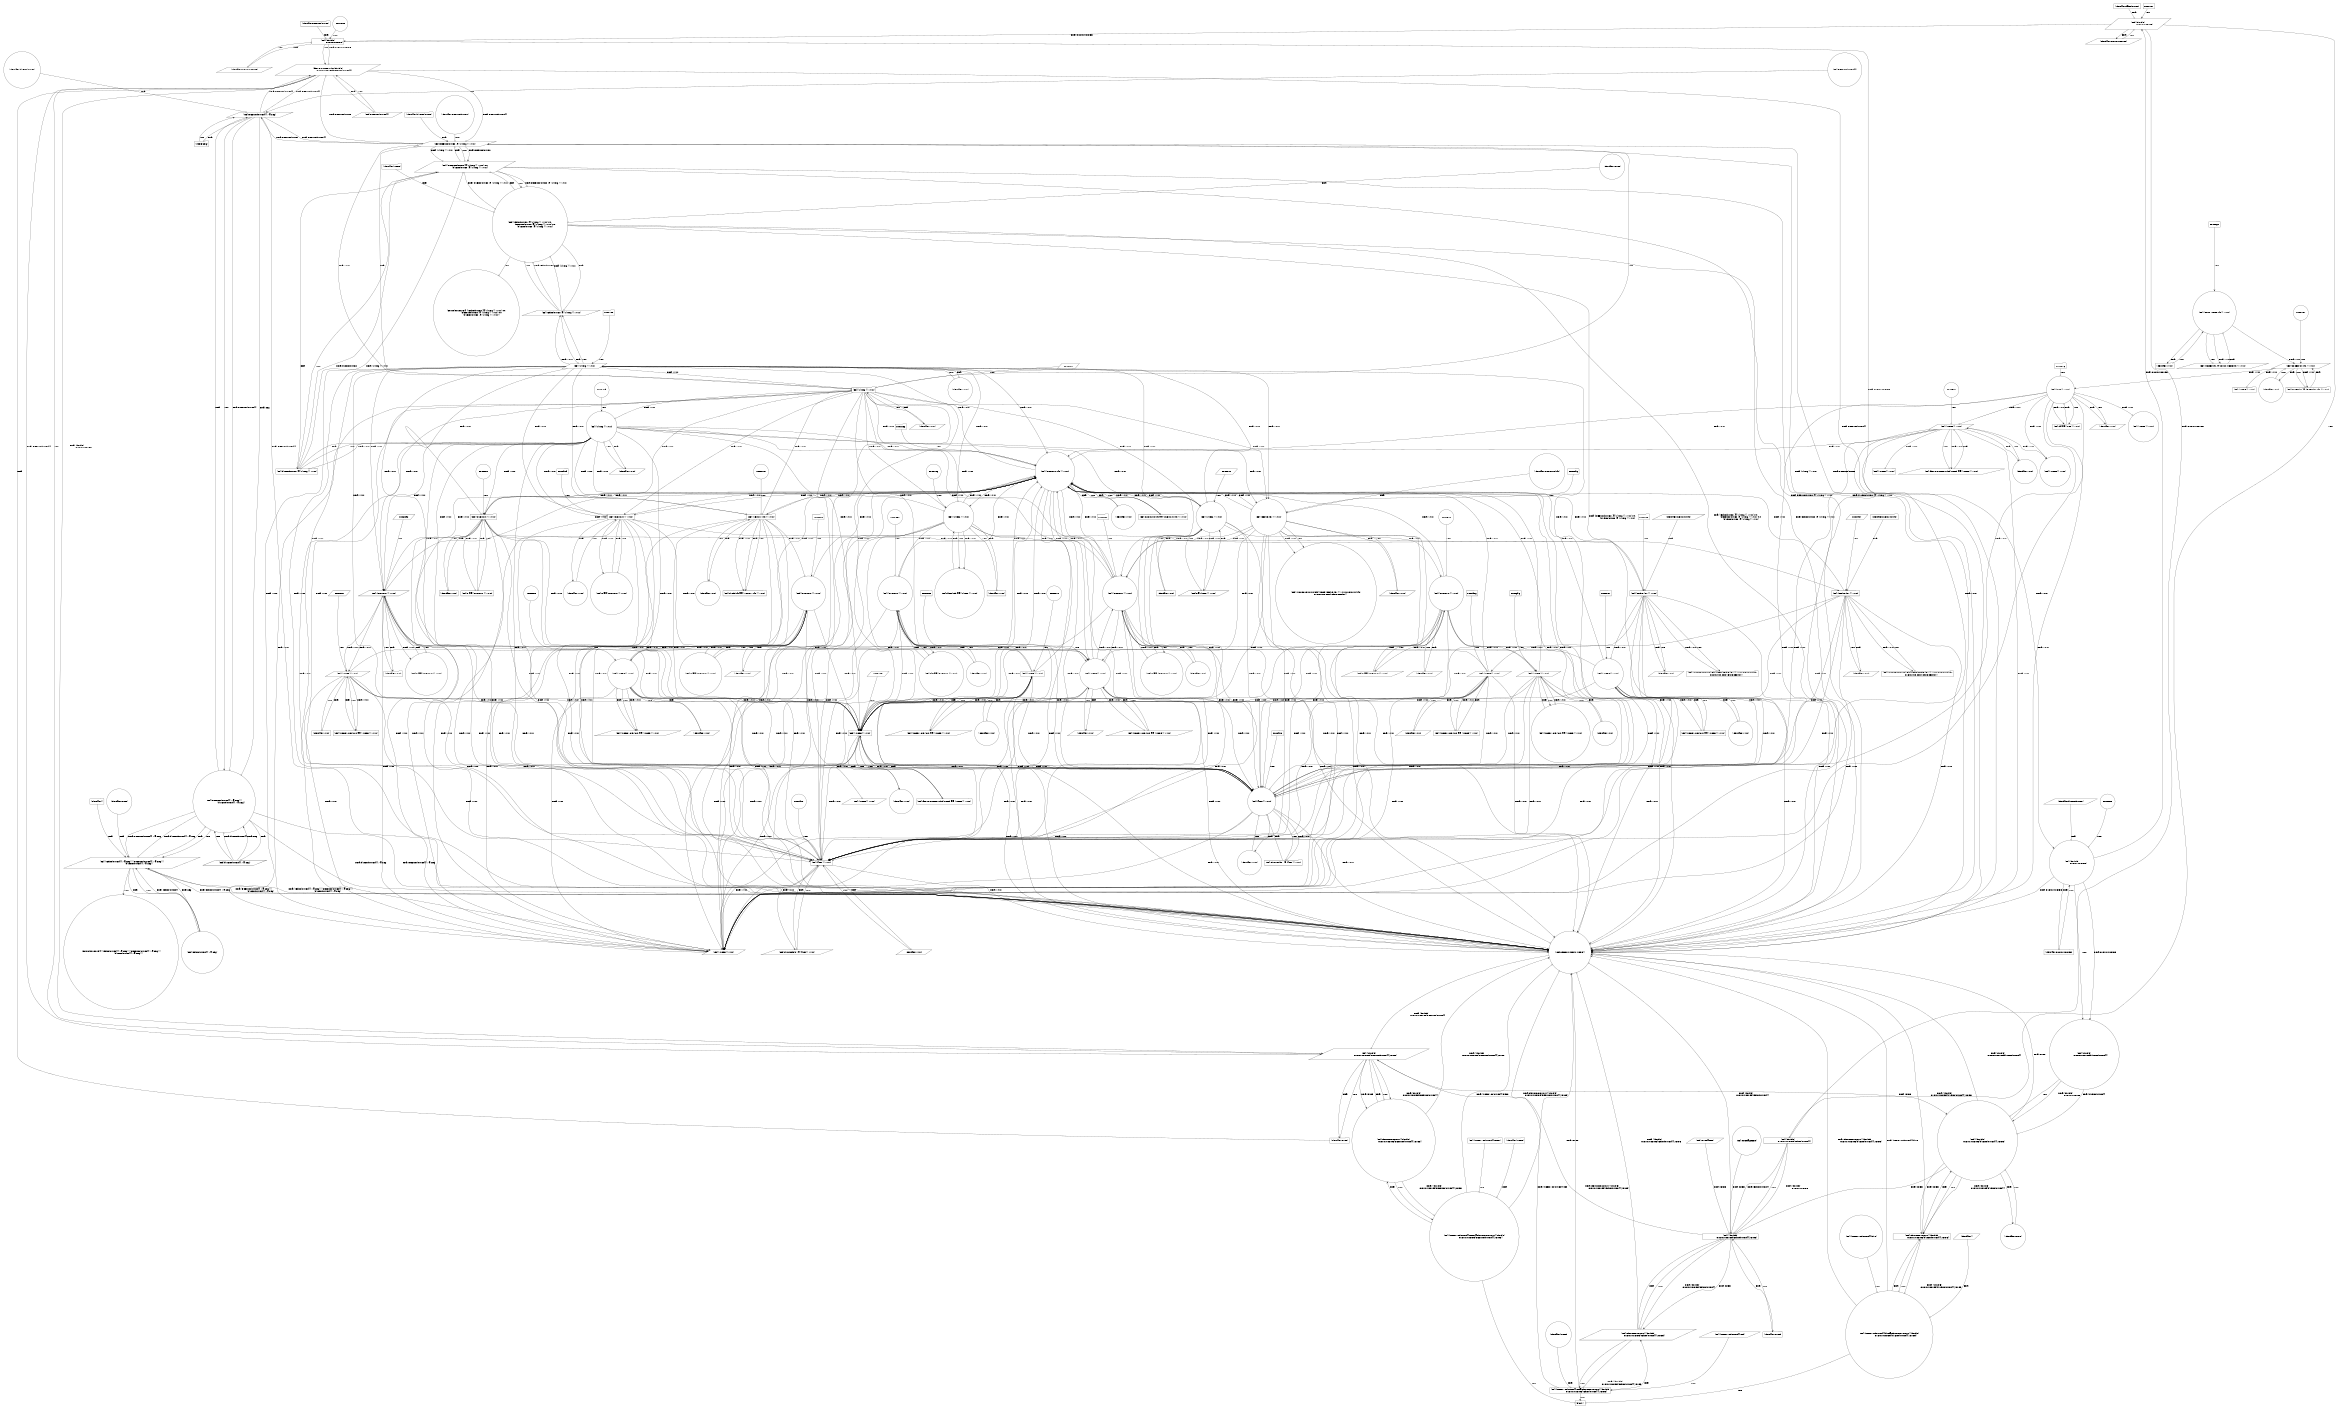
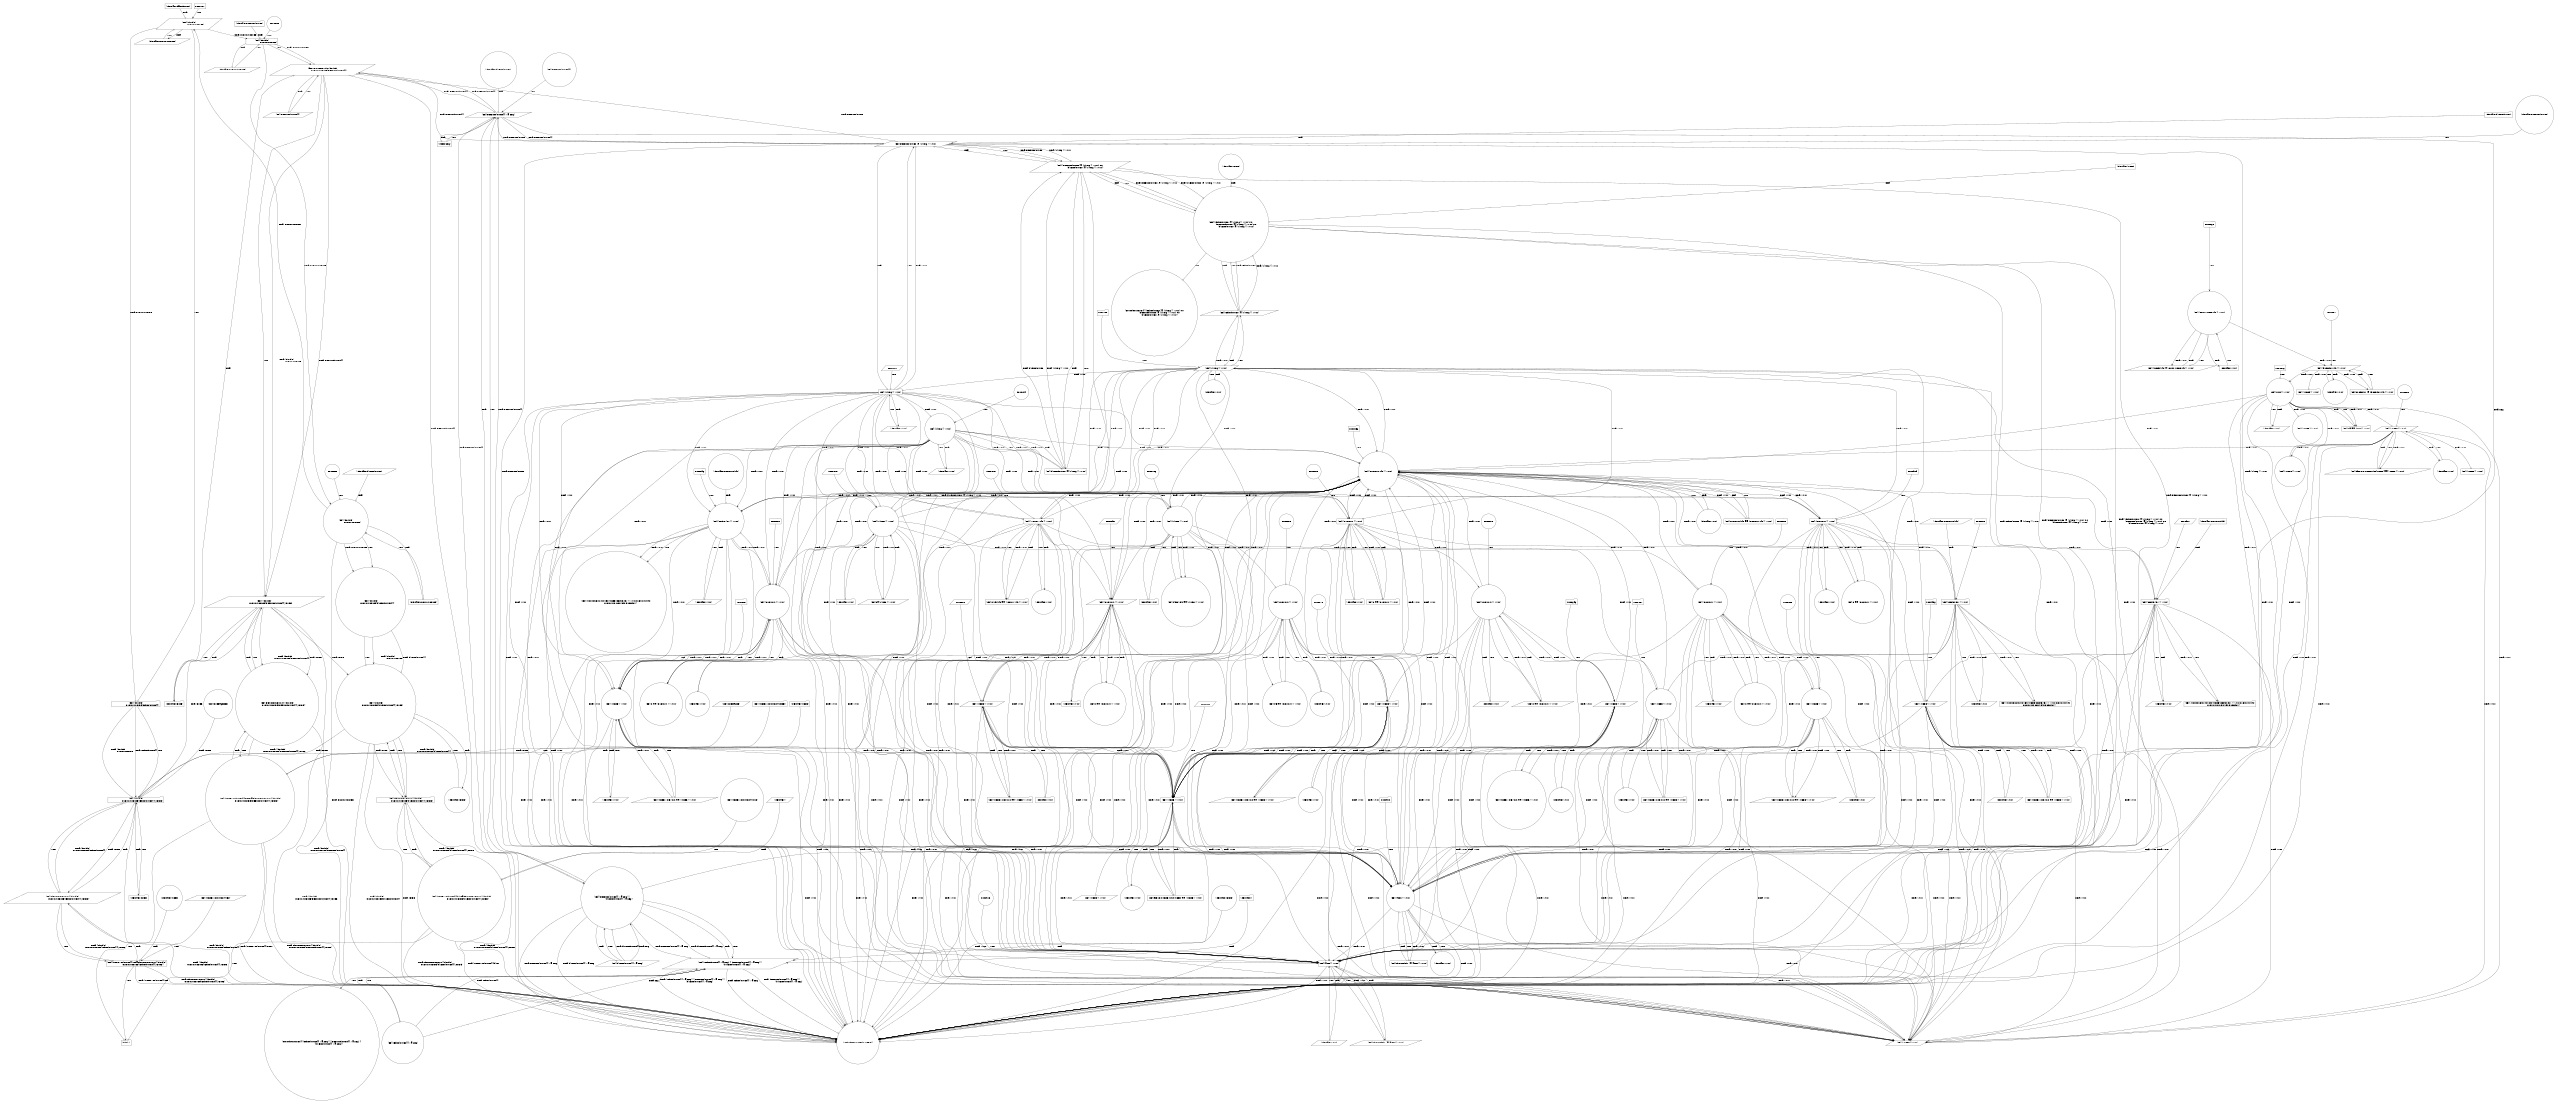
edge "(MethodReturn,static Image *)" -> "(Call,((double) QuantumRange*green_colormap[i])/range)": reversed
